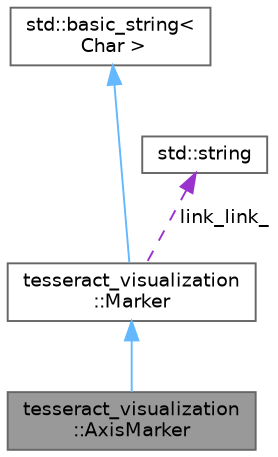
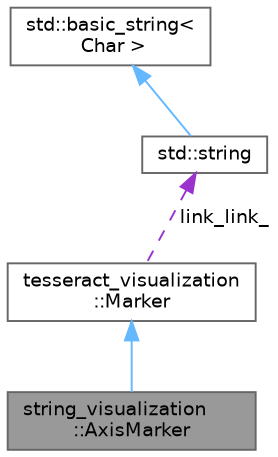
edge "tesseract_visualization ::Marker" -> "std::basic_string< Char >": now "std::string" -> "std::basic_string< Char >"
node "tesseract_visualization ::AxisMarker": label "tesseract_visualization ::AxisMarker" -> "string_visualization ::AxisMarker"
